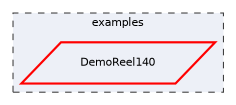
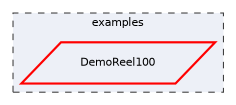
node "DemoReel140": label "DemoReel140" -> "DemoReel100"
